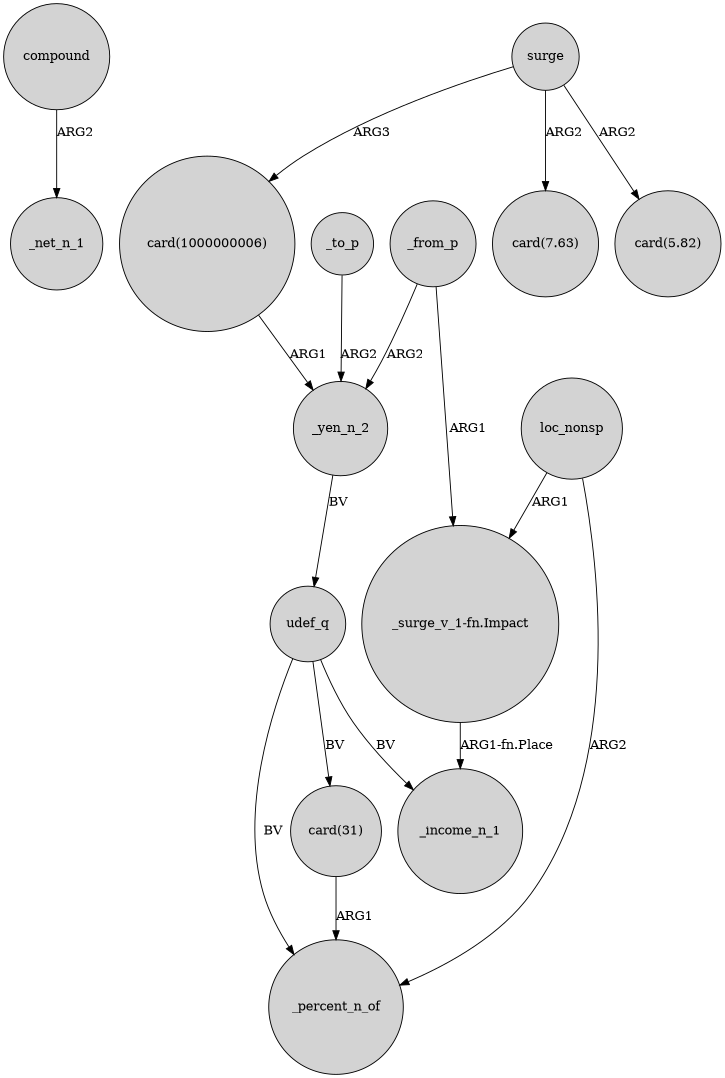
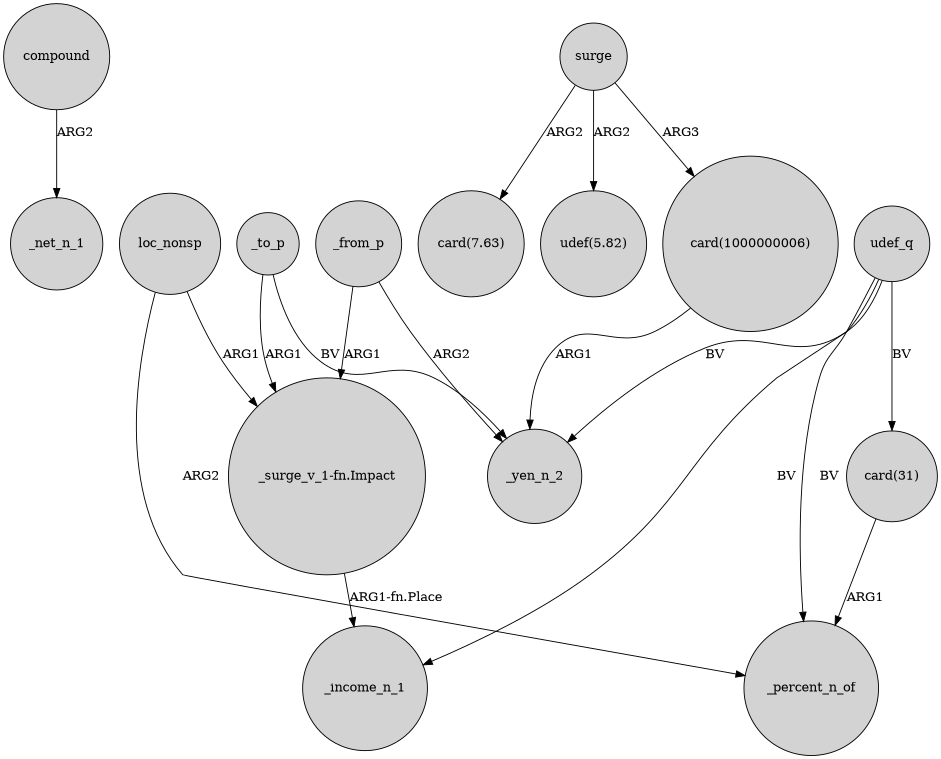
node "card(5.82)": label "card(5.82)" -> "udef(5.82)"
edge "_to_p" -> "_surge_v_1-fn.Impact": added, label "ARG1"
edge "_to_p" -> "_yen_n_2": label "ARG2" -> "BV"
edge "_yen_n_2" -> "udef_q": reversed
